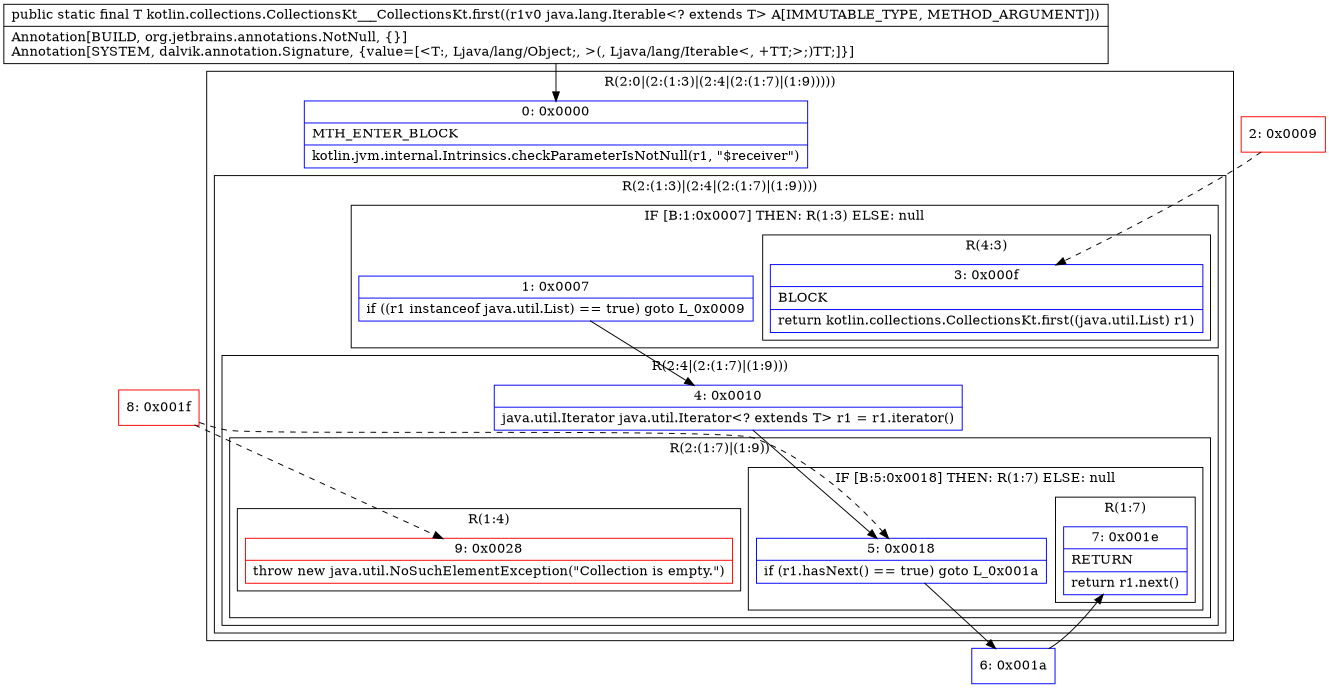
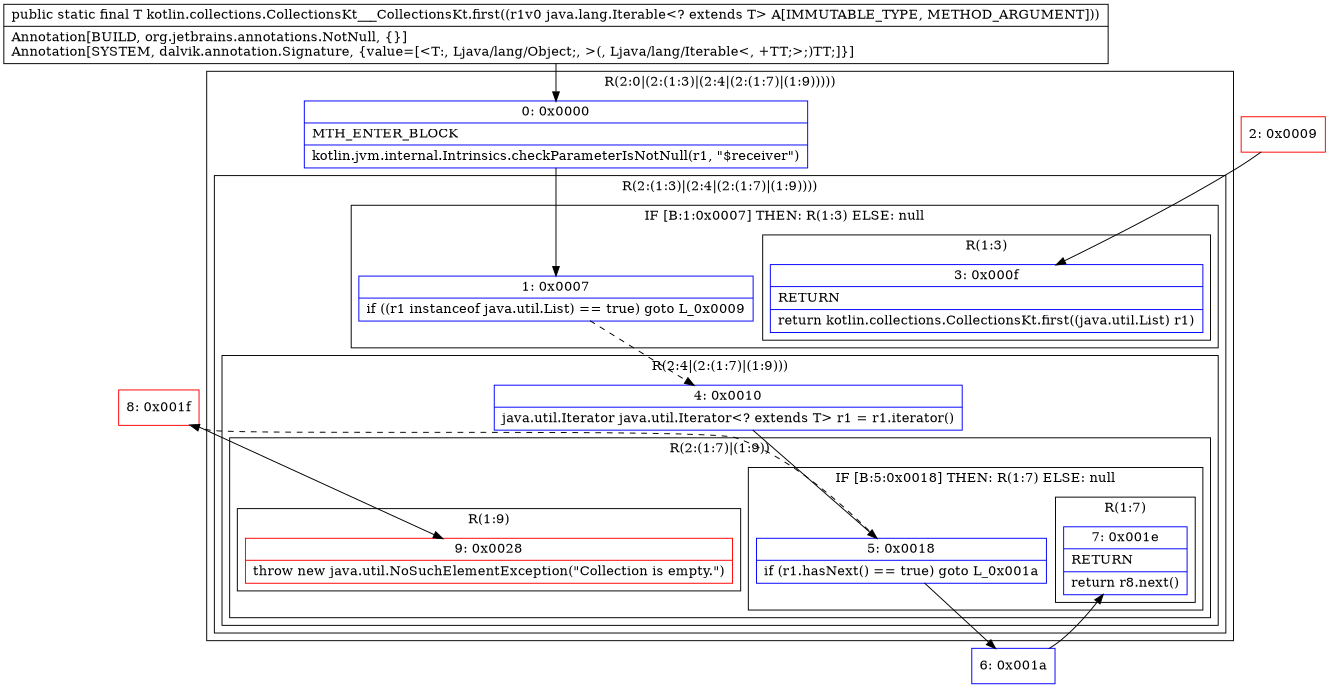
edge "2: 0x0009" -> "3: 0x000f": style dashed -> solid
edge "0: 0x0000" -> "1: 0x0007": added
cluster "R(4:3)": label "R(4:3)" -> "R(1:3)"
node "3: 0x000f": text "BLOCK" -> "RETURN"
edge "1: 0x0007" -> "4: 0x0010": style solid -> dashed
edge "8: 0x001f" -> "5: 0x0018": reversed
edge "8: 0x001f" -> "9: 0x0028": style dashed -> solid
cluster "R(1:4)": label "R(1:4)" -> "R(1:9)"
node "7: 0x001e": text "return r1.next()" -> "return r8.next()"
